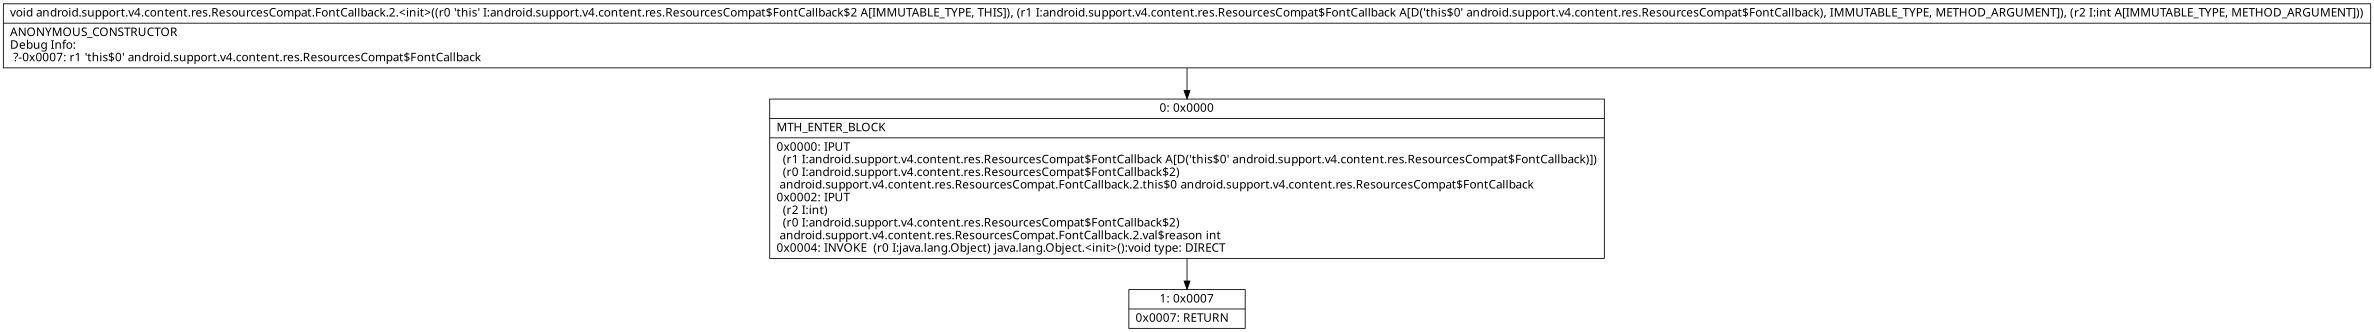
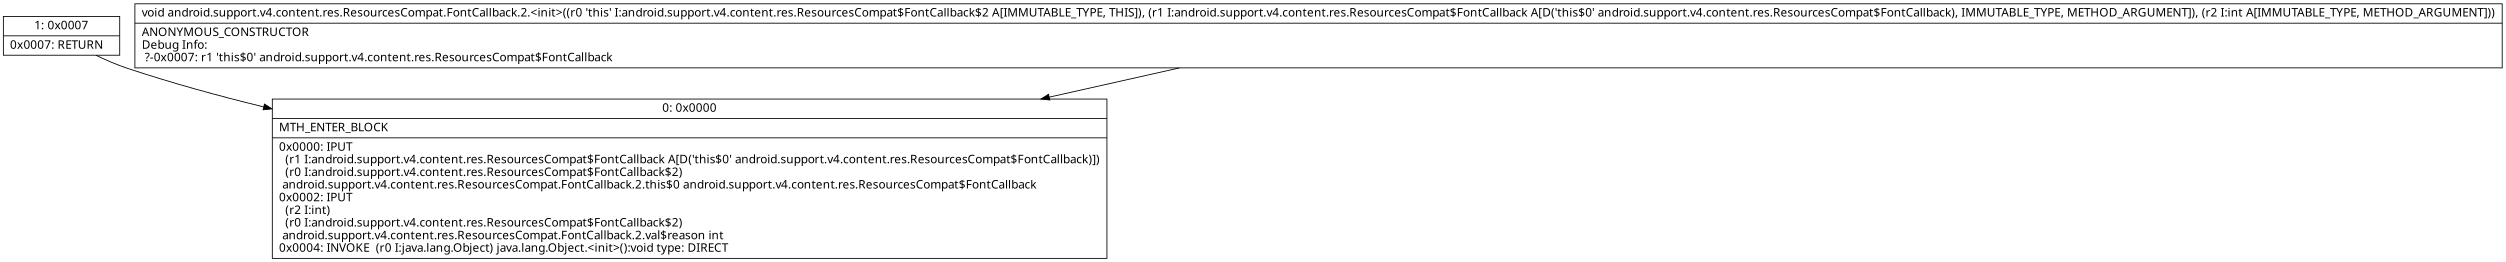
edge "0: 0x0000" -> "1: 0x0007": reversed
